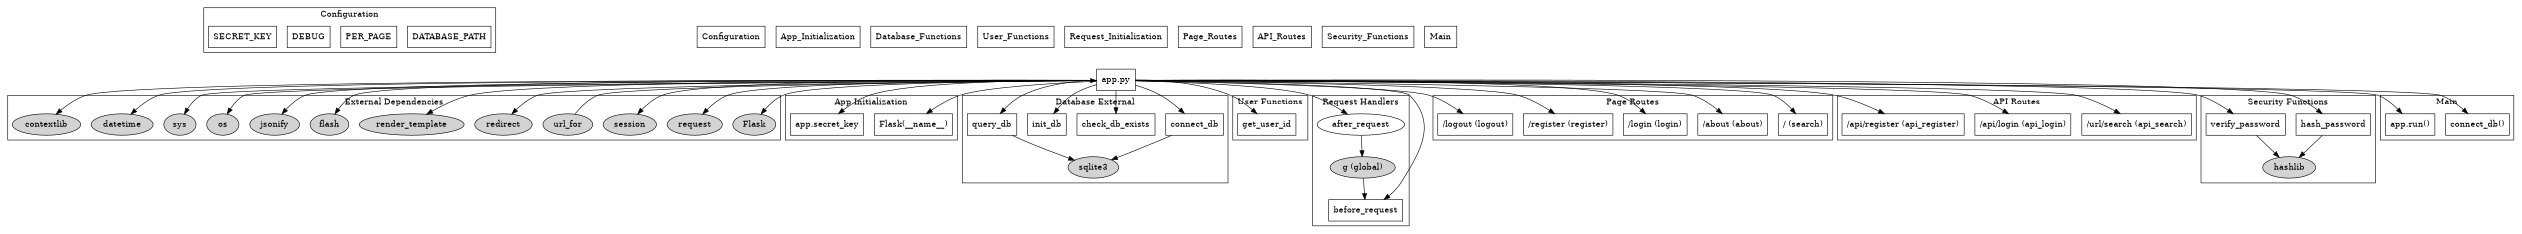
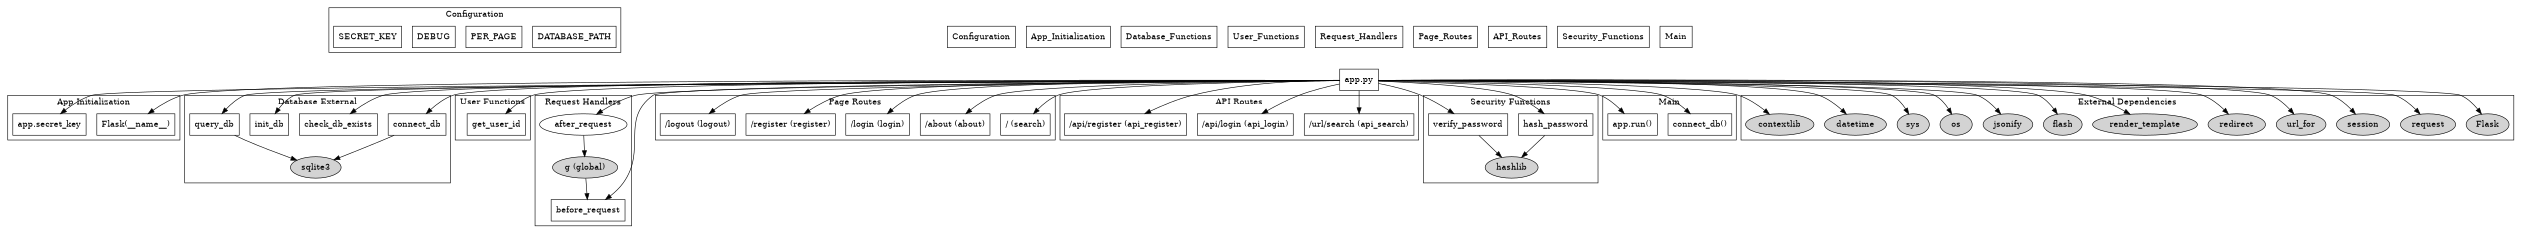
node "Request_Initialization": label "Request_Initialization" -> "Request_Handlers"
edge "url_for" -> "app.py": reversed
